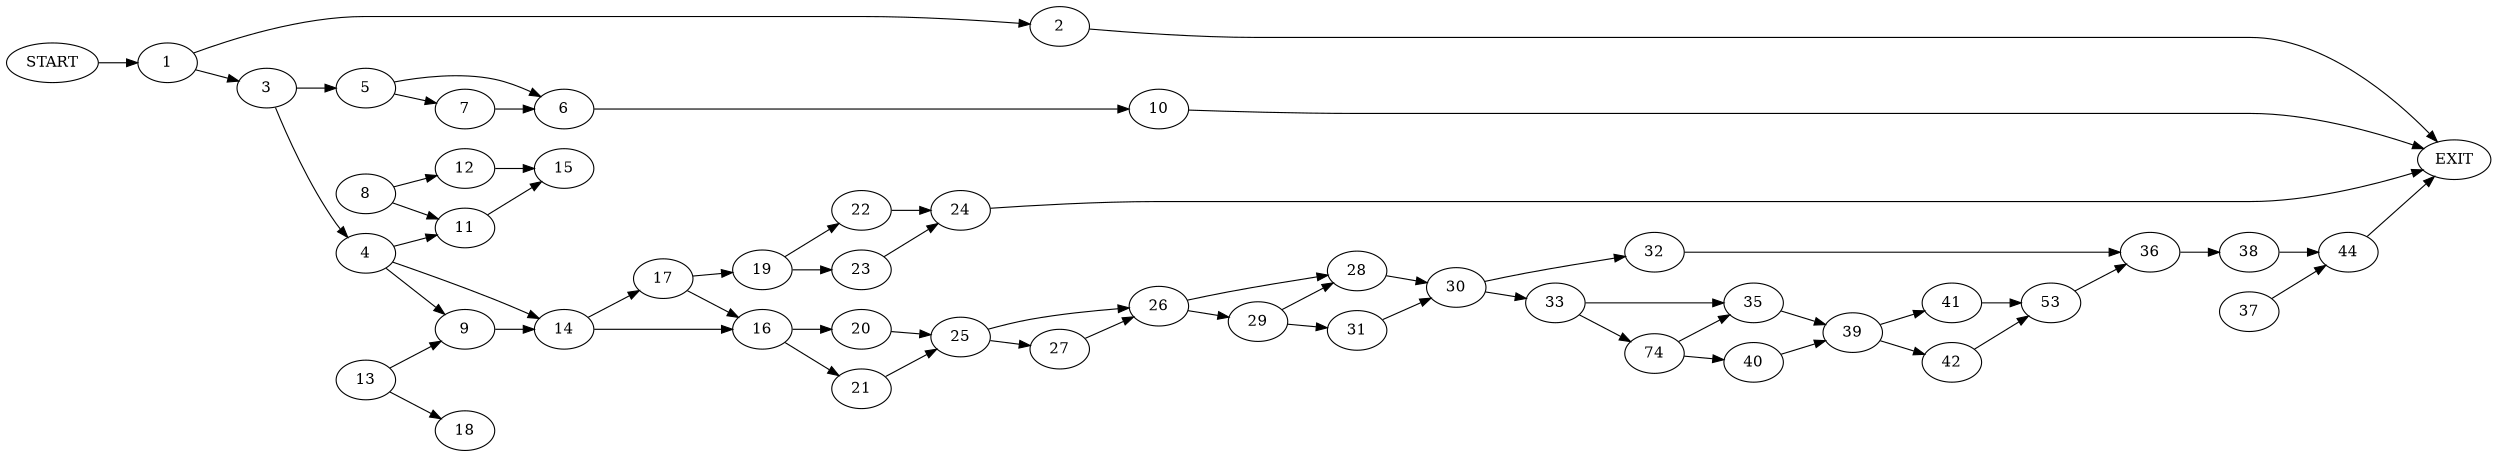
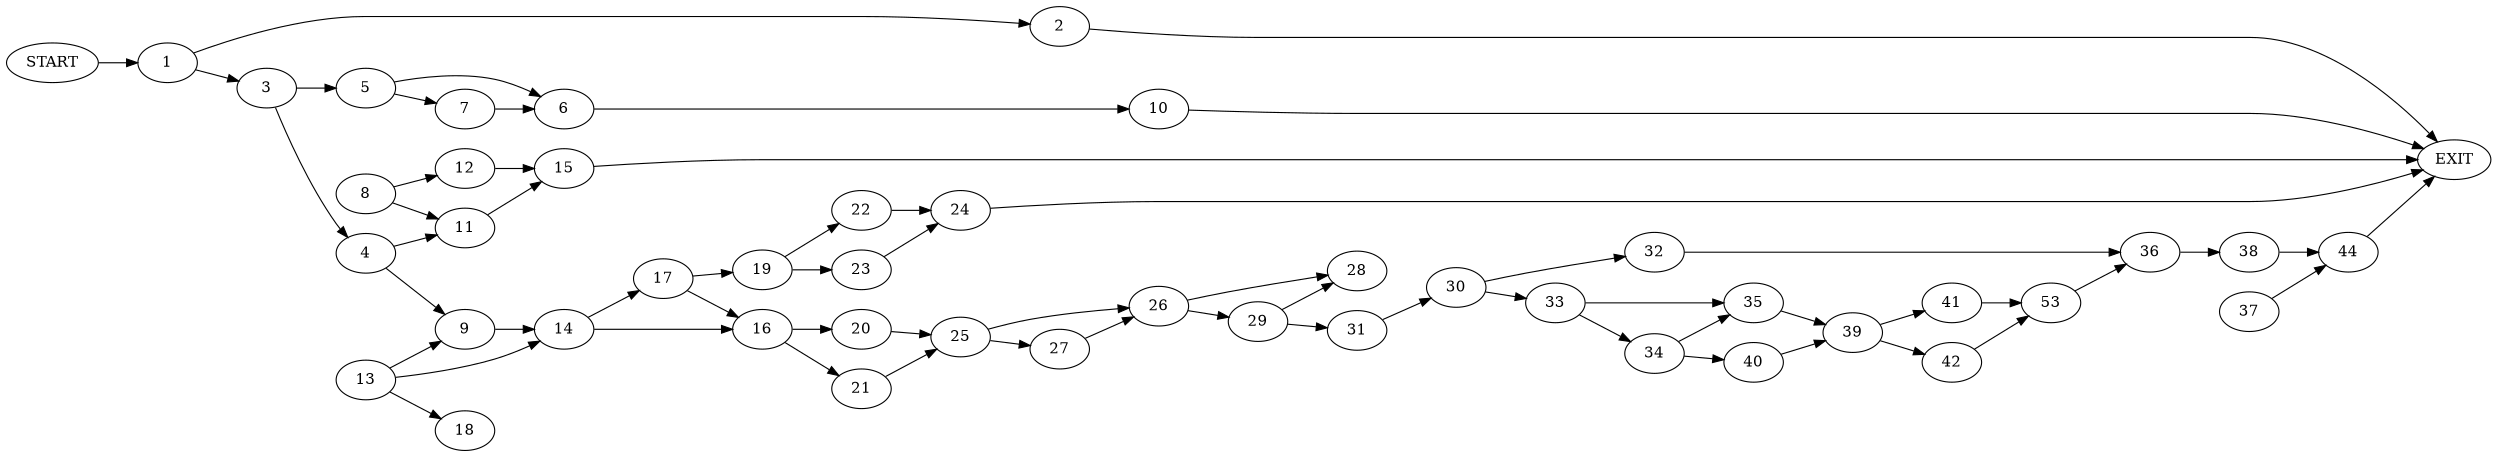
edge "15" -> "EXIT": added
edge "28" -> "30": removed
edge "4" -> "14": now "13" -> "14"
node "74": label "74" -> "34"
